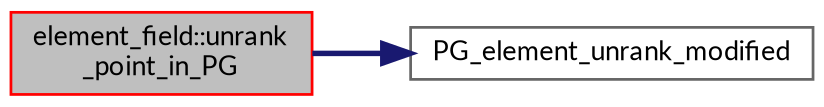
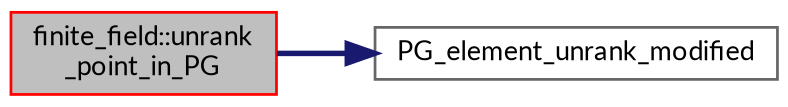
node "element_field::unrank _point_in_PG": label "element_field::unrank _point_in_PG" -> "finite_field::unrank _point_in_PG"
